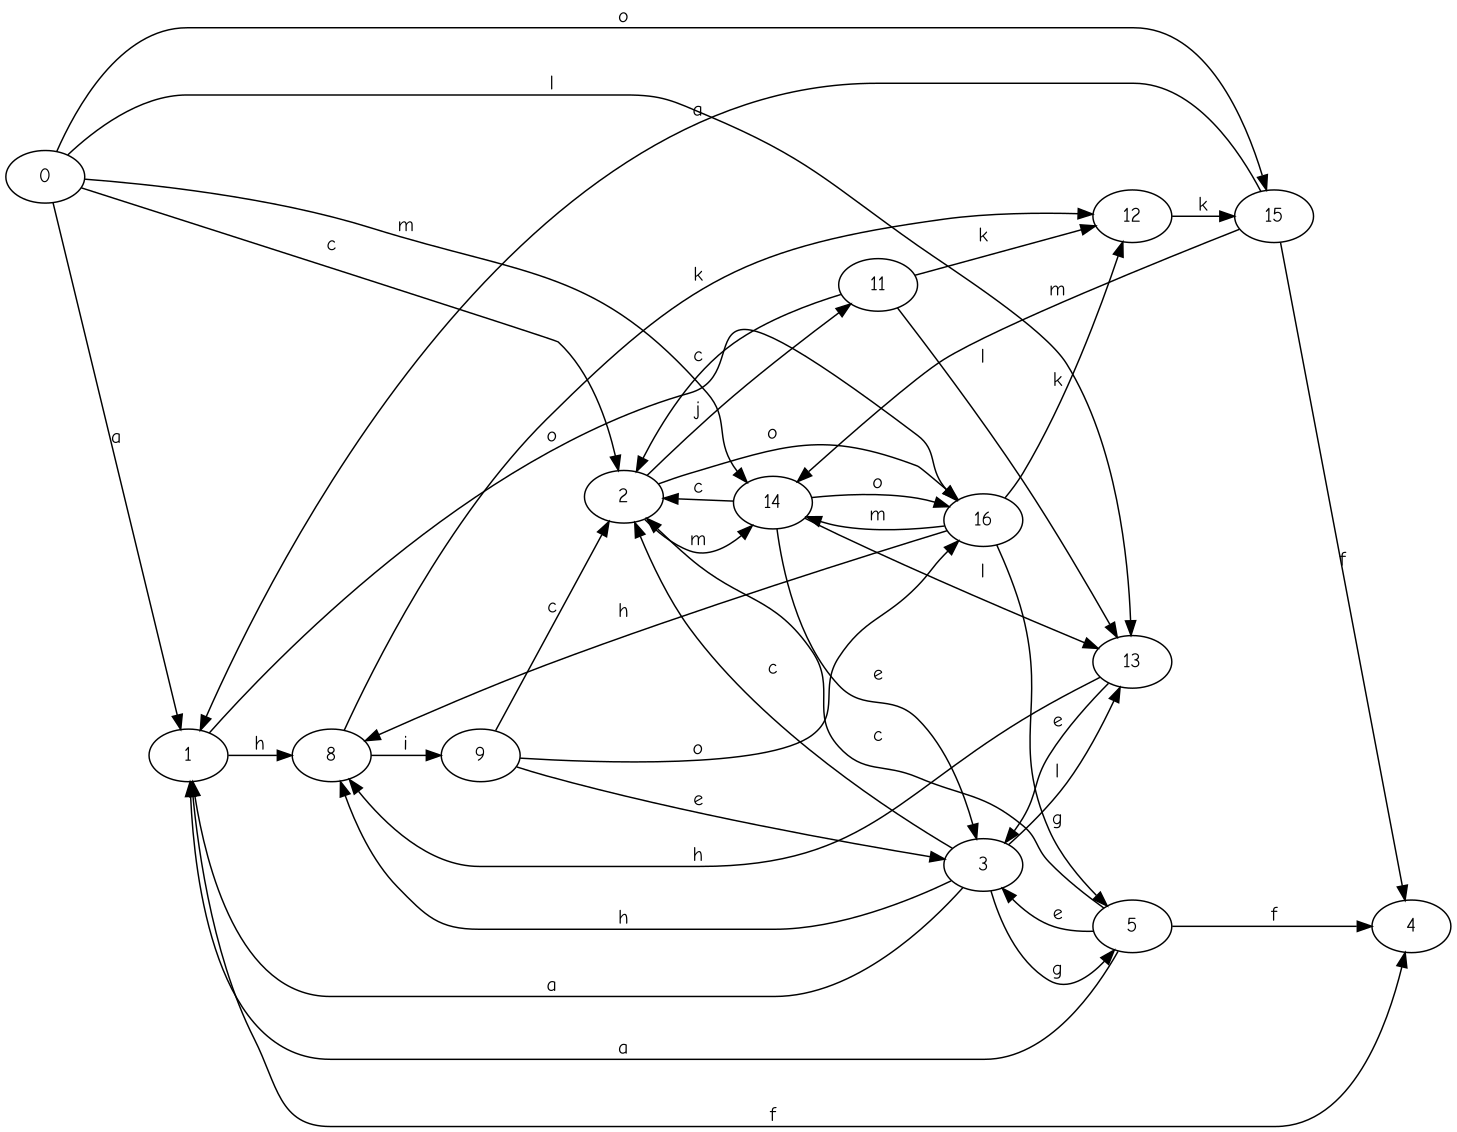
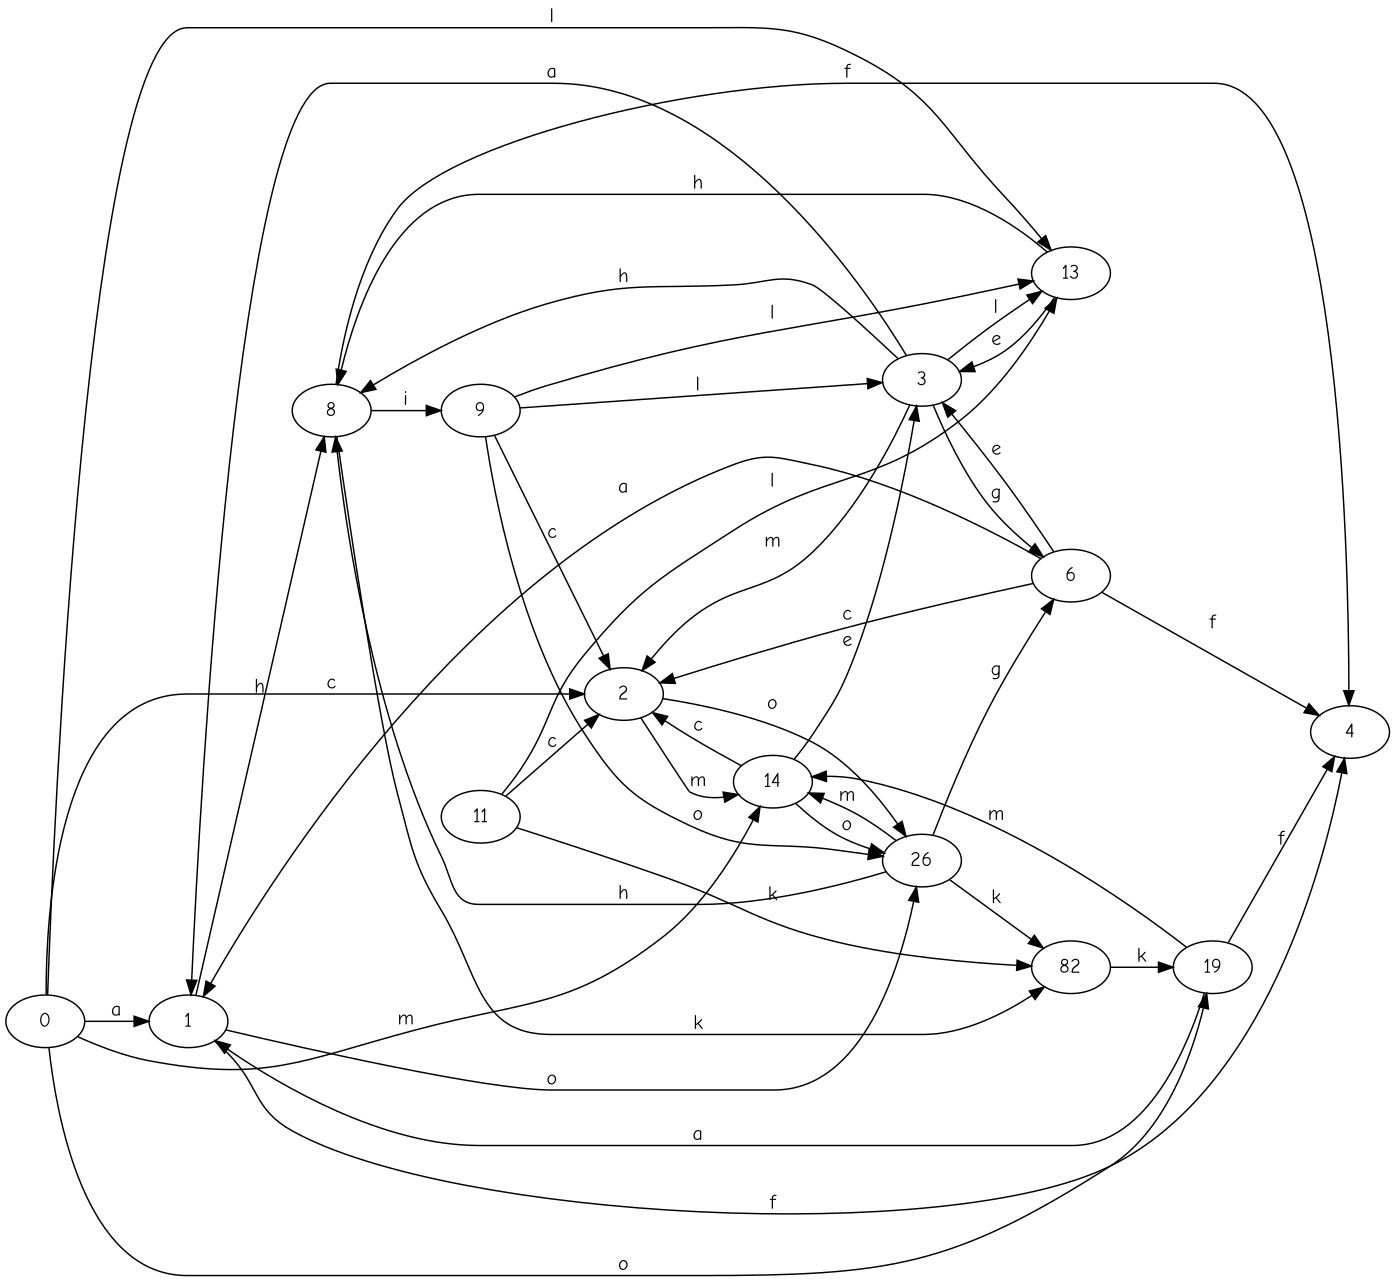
edge "8" -> "4": added, label "f"
node "12": label "12" -> "82"
node "15": label "15" -> "19"
edge "2" -> "11": removed, label "j"
node "16": label "16" -> "26"
edge "14" -> "13": now "9" -> "13"
edge "3" -> "2": label "c" -> "m"
edge "9" -> "3": label "e" -> "l"
node "5": label "5" -> "6"
